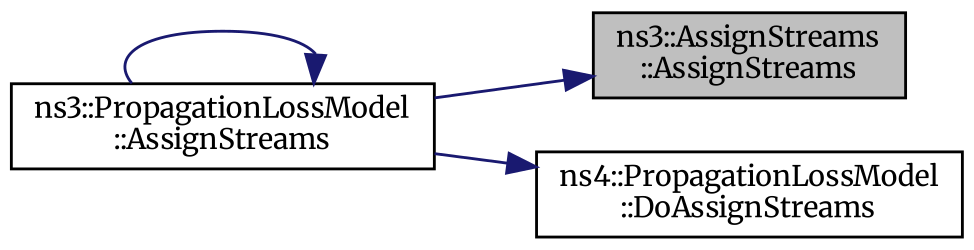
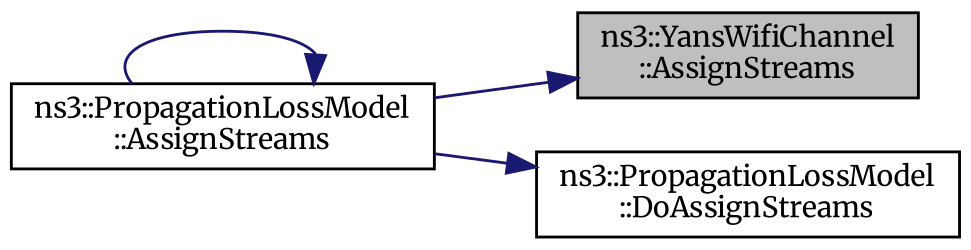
node "ns3::AssignStreams ::AssignStreams": label "ns3::AssignStreams ::AssignStreams" -> "ns3::YansWifiChannel ::AssignStreams"
node "ns4::PropagationLossModel ::DoAssignStreams": label "ns4::PropagationLossModel ::DoAssignStreams" -> "ns3::PropagationLossModel ::DoAssignStreams"
